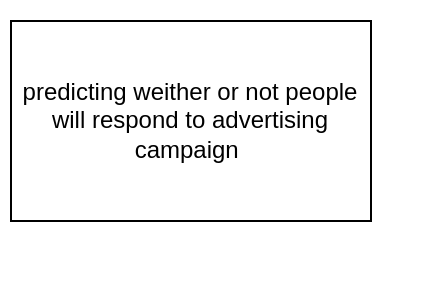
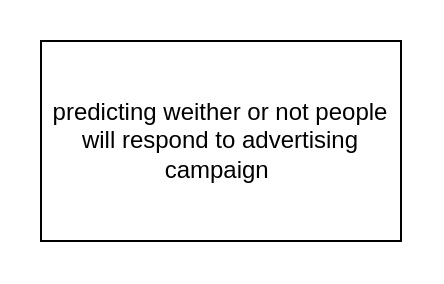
node "predicting weither or not people will respond to advertising campaign": moved (191, 121) -> (221, 141)
